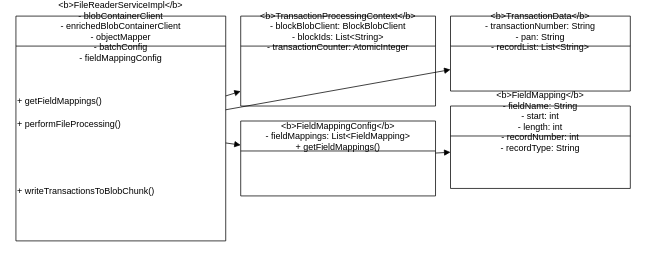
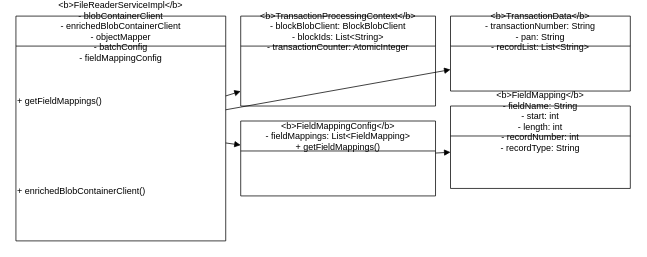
node "+ performFileProcessing()": removed
node "+ writeTransactionsToBlobChunk()": label "+ writeTransactionsToBlobChunk()" -> "+ enrichedBlobContainerClient()"
